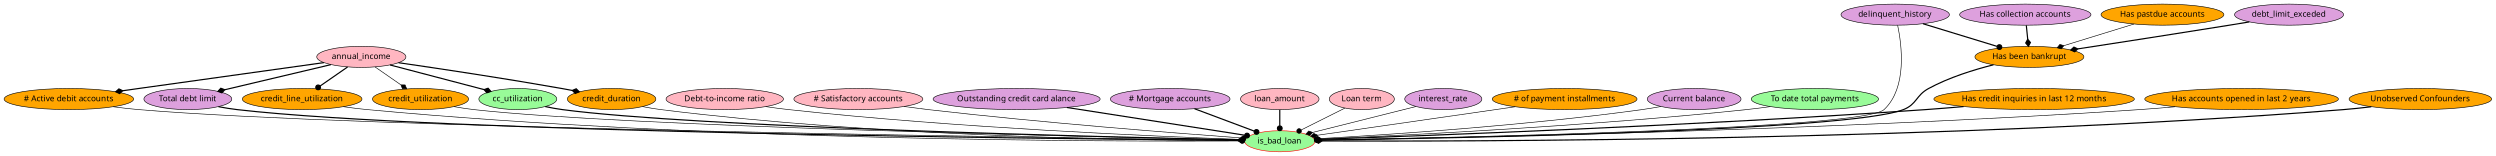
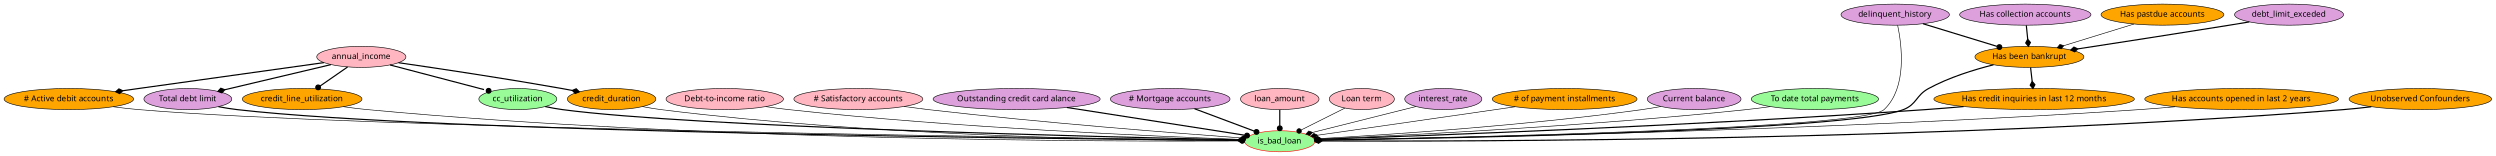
edge "Has been bankrupt" -> "Has credit inquiries in last 12 months": added
edge "annual_income" -> "cc_utilization": arrowhead diamond -> dot
node "credit_utilization": removed
